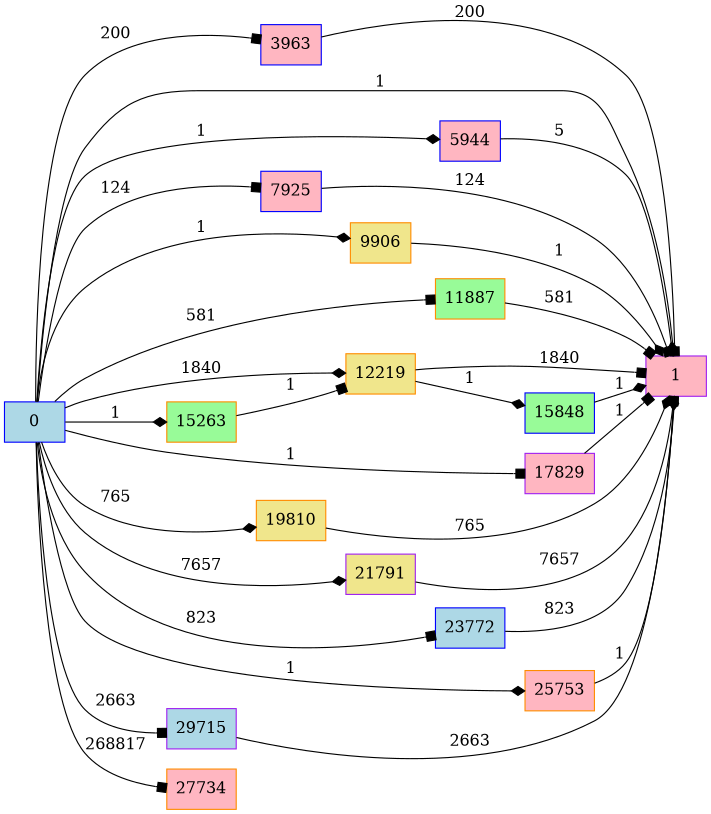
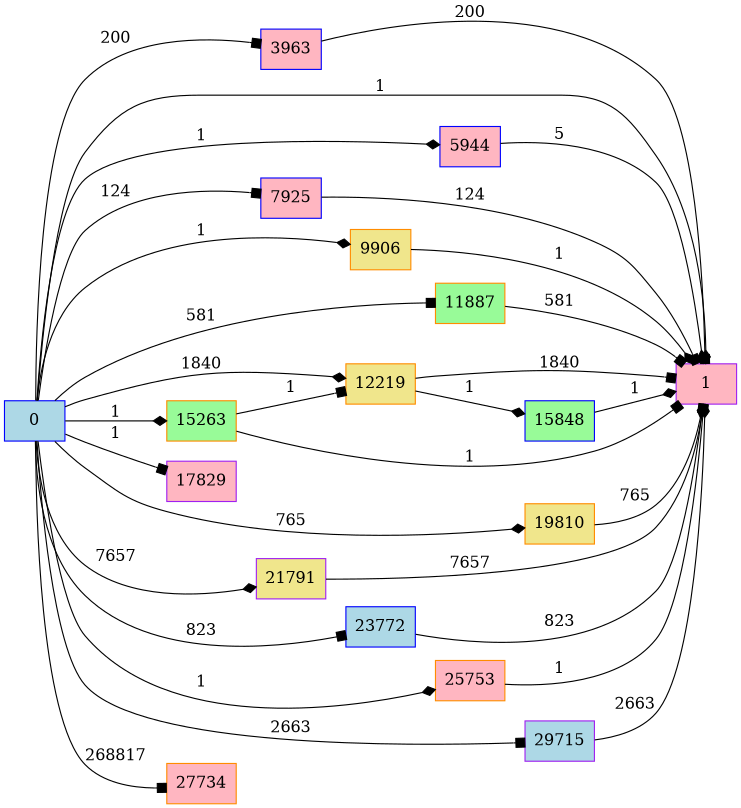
edge "17829" -> "1": now "15263" -> "1"
